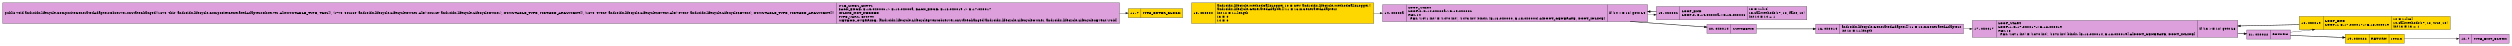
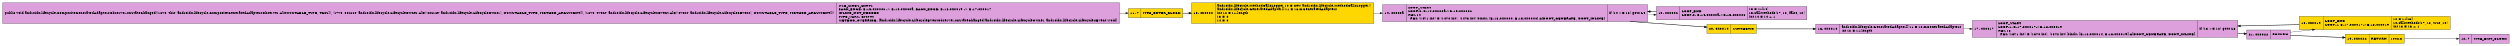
edge "11: ?" -> "13: 0x0000": added
node "20: 0x0014": fillcolor plum -> gold
